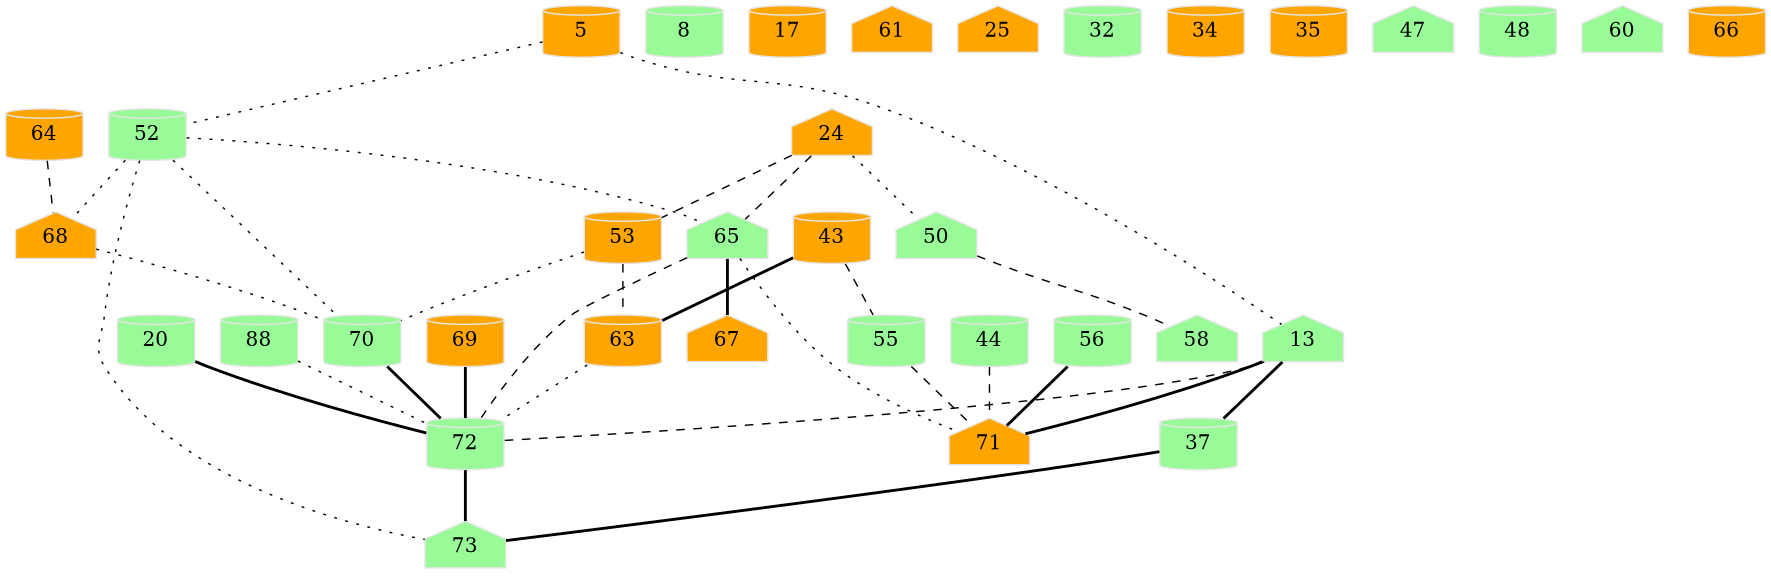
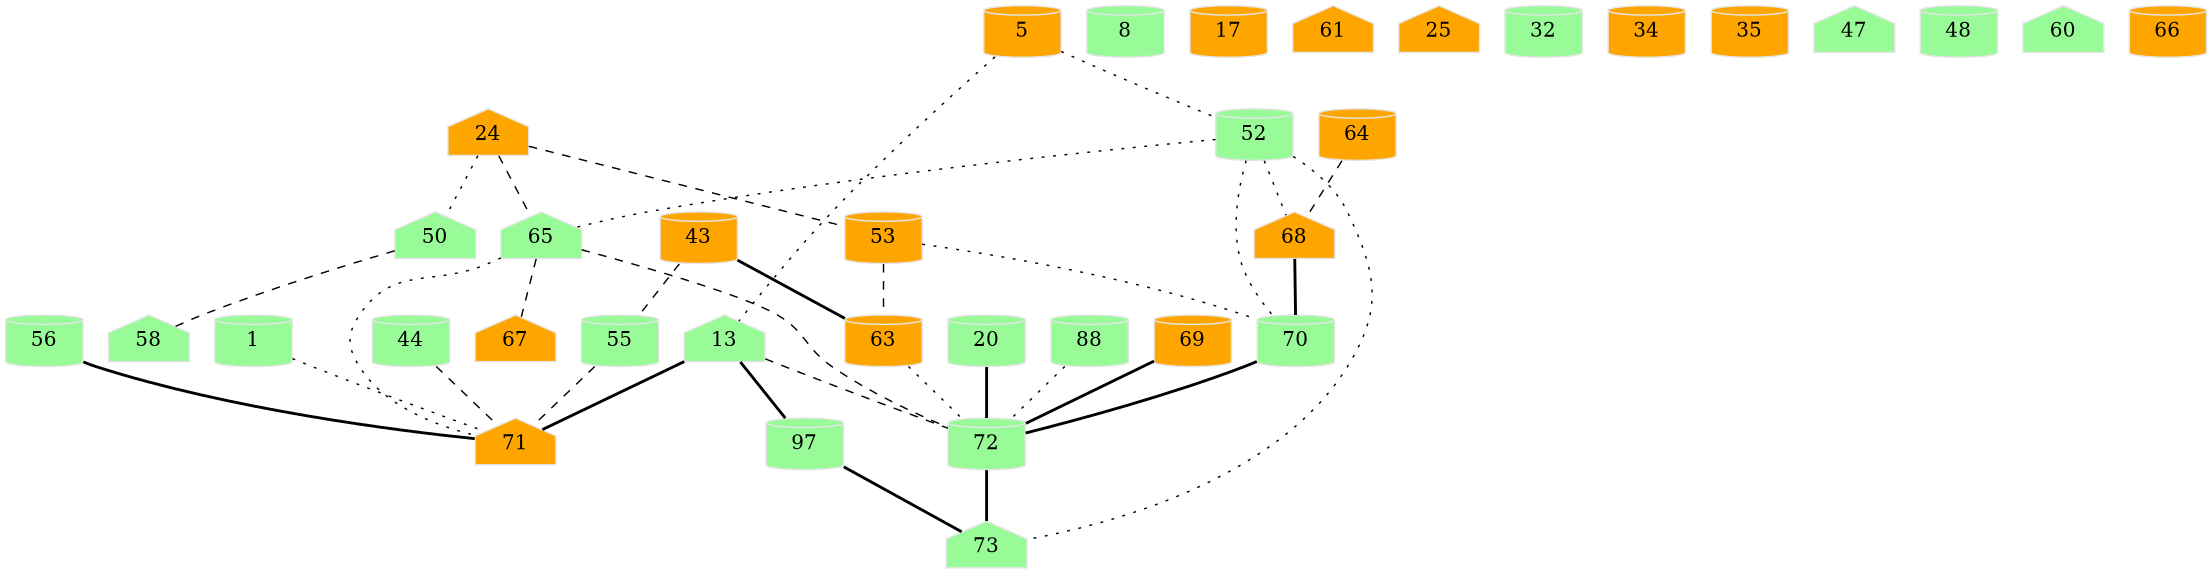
edge "65" -- "67": style bold -> dashed
edge "68" -- "70": style dotted -> bold
node "1": added
node "37": label "37" -> "97"
